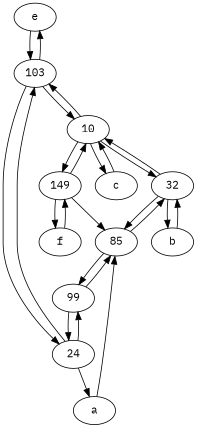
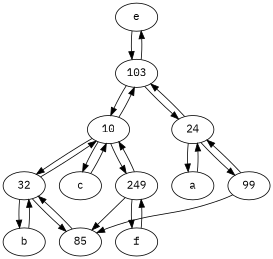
node "149": label "149" -> "249"
edge "85" -> "99": removed
edge "a" -> "85": now "a" -> "24"
